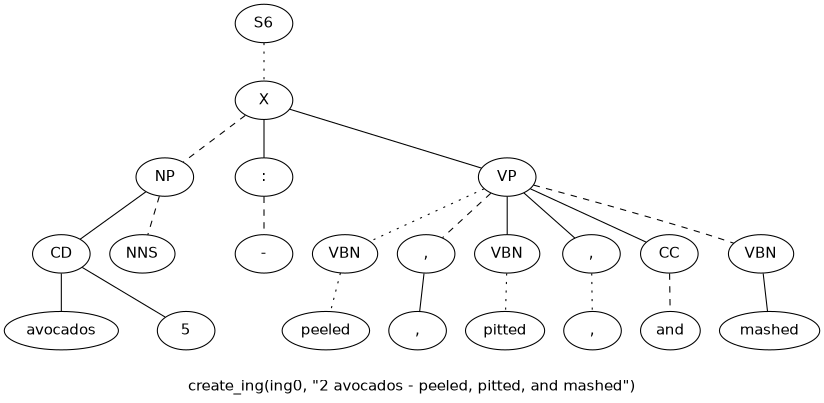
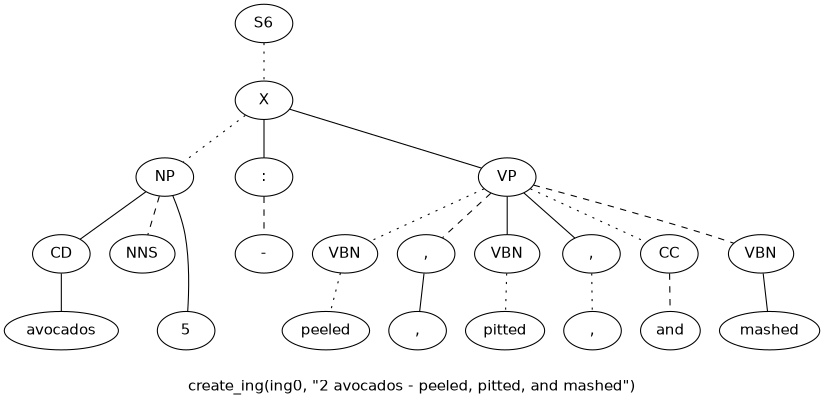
edge "X" -- "NP": style dashed -> dotted
edge "VP" -- "CC": style solid -> dotted
edge "CD" -- "5": now "NP" -- "5"
